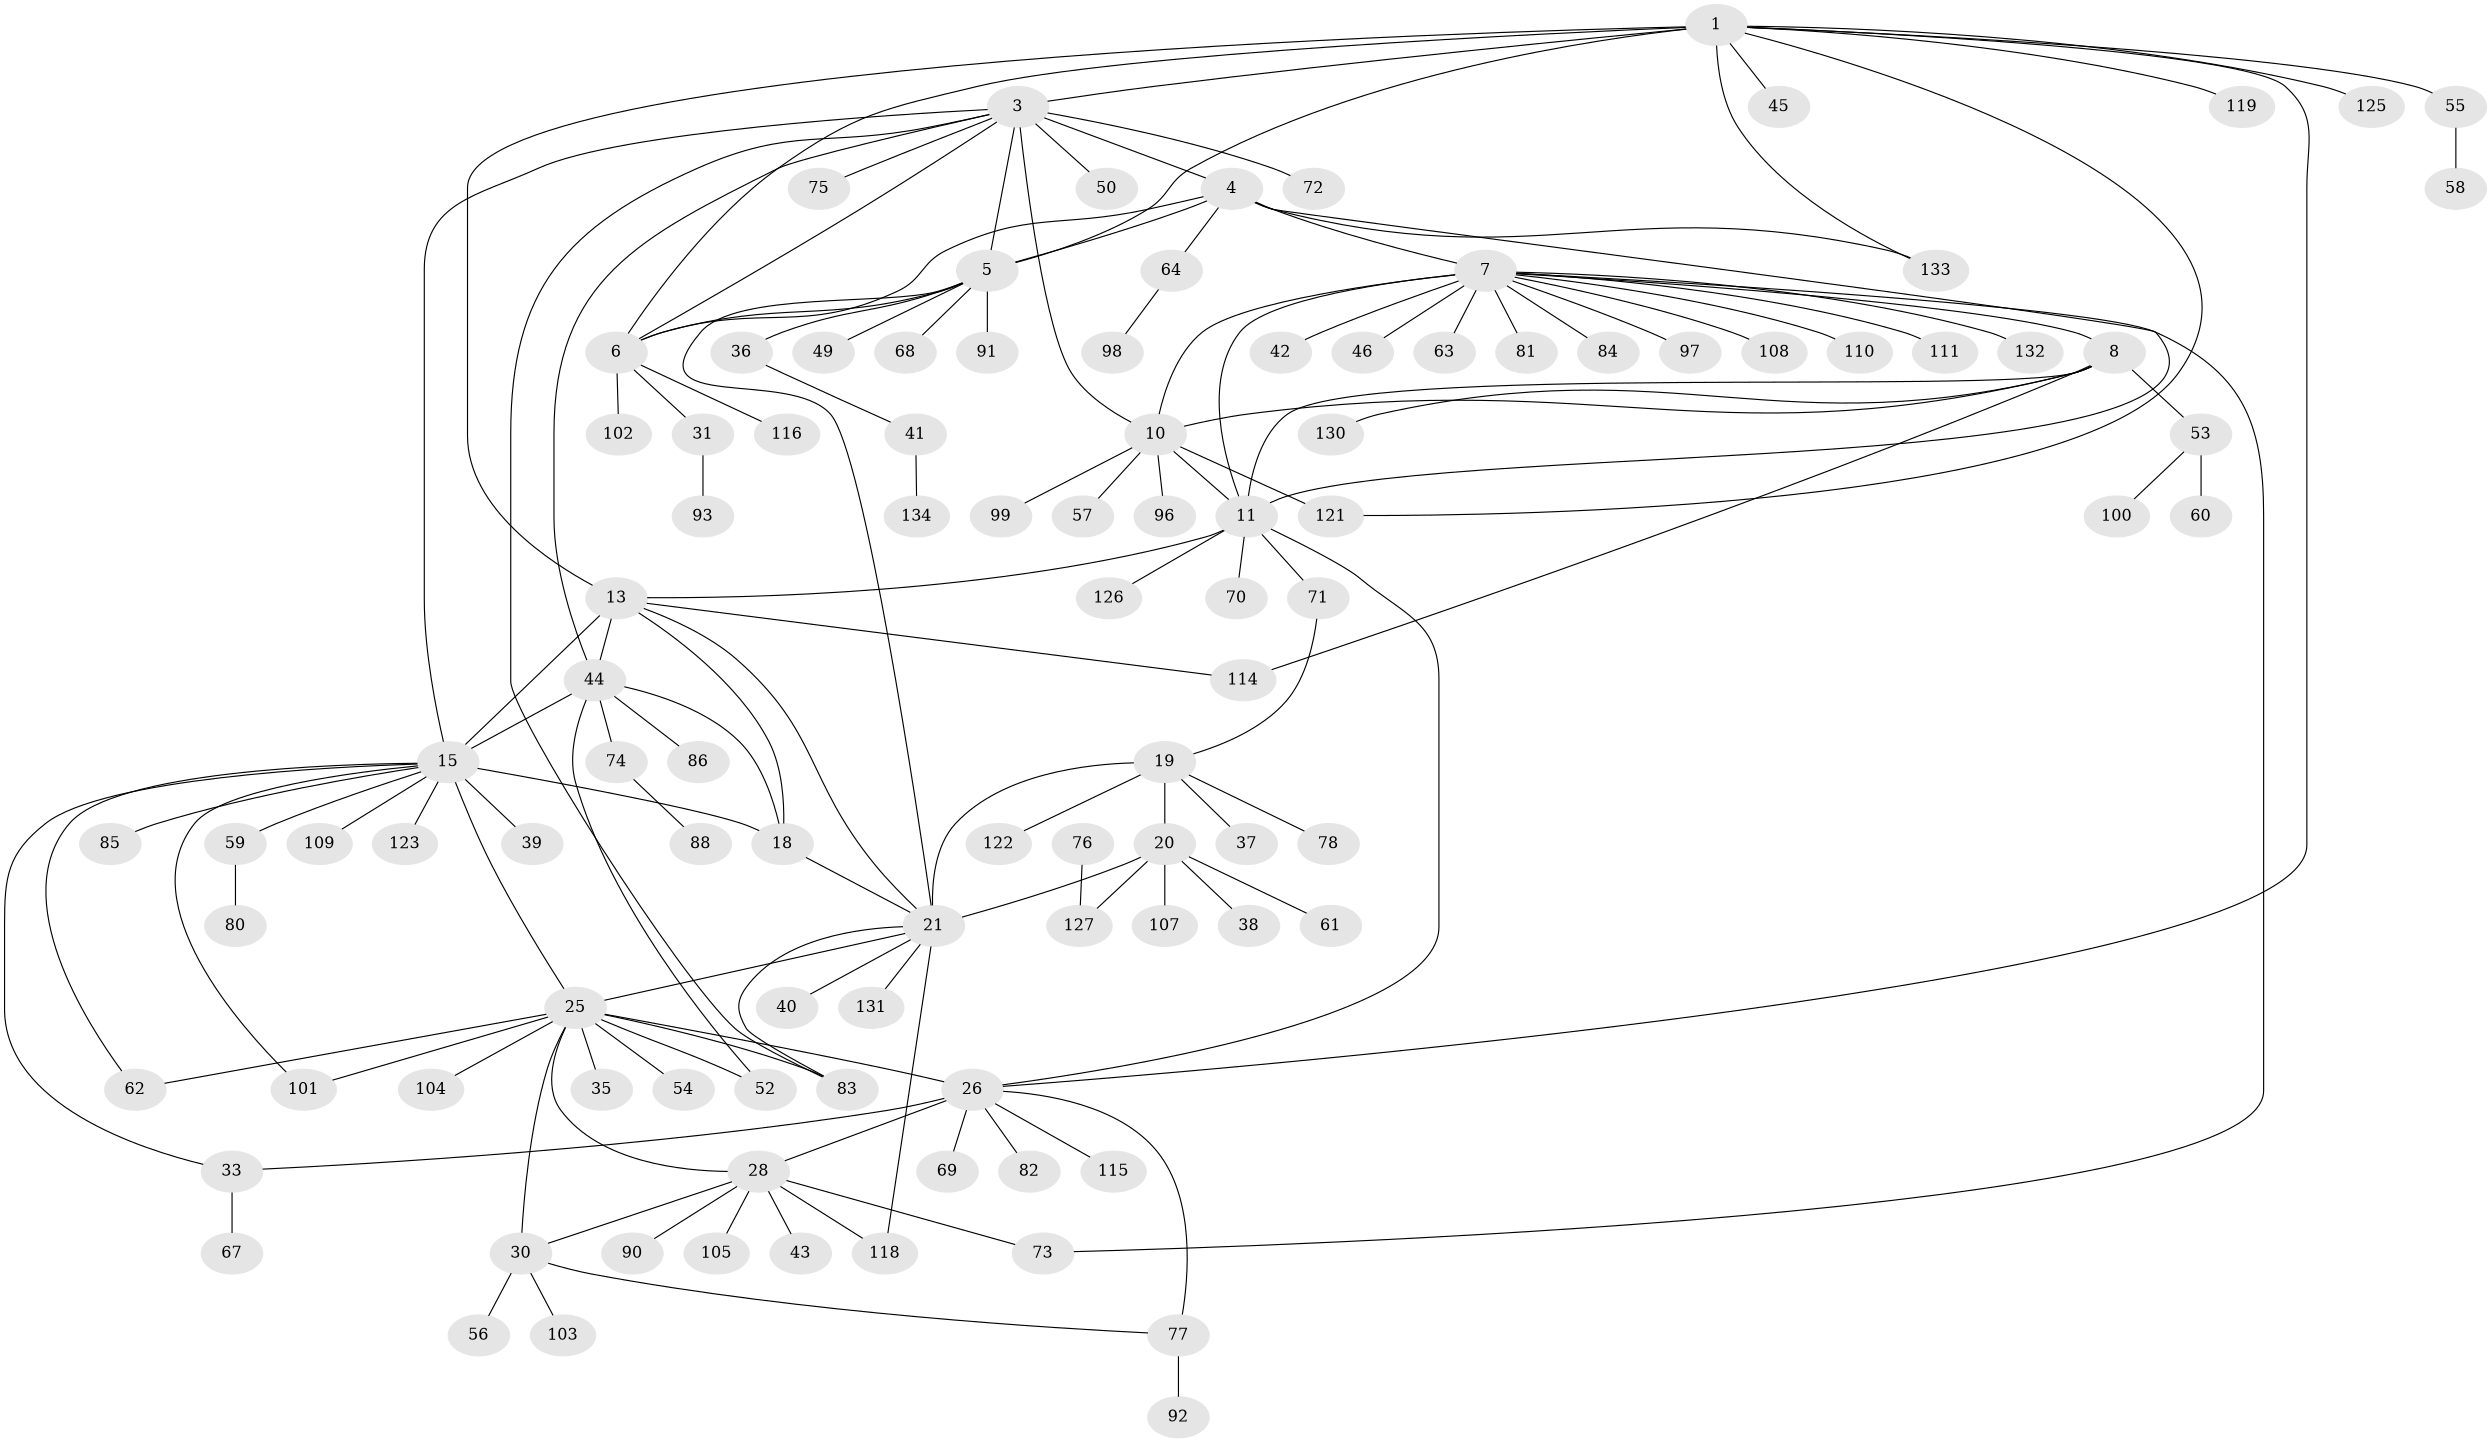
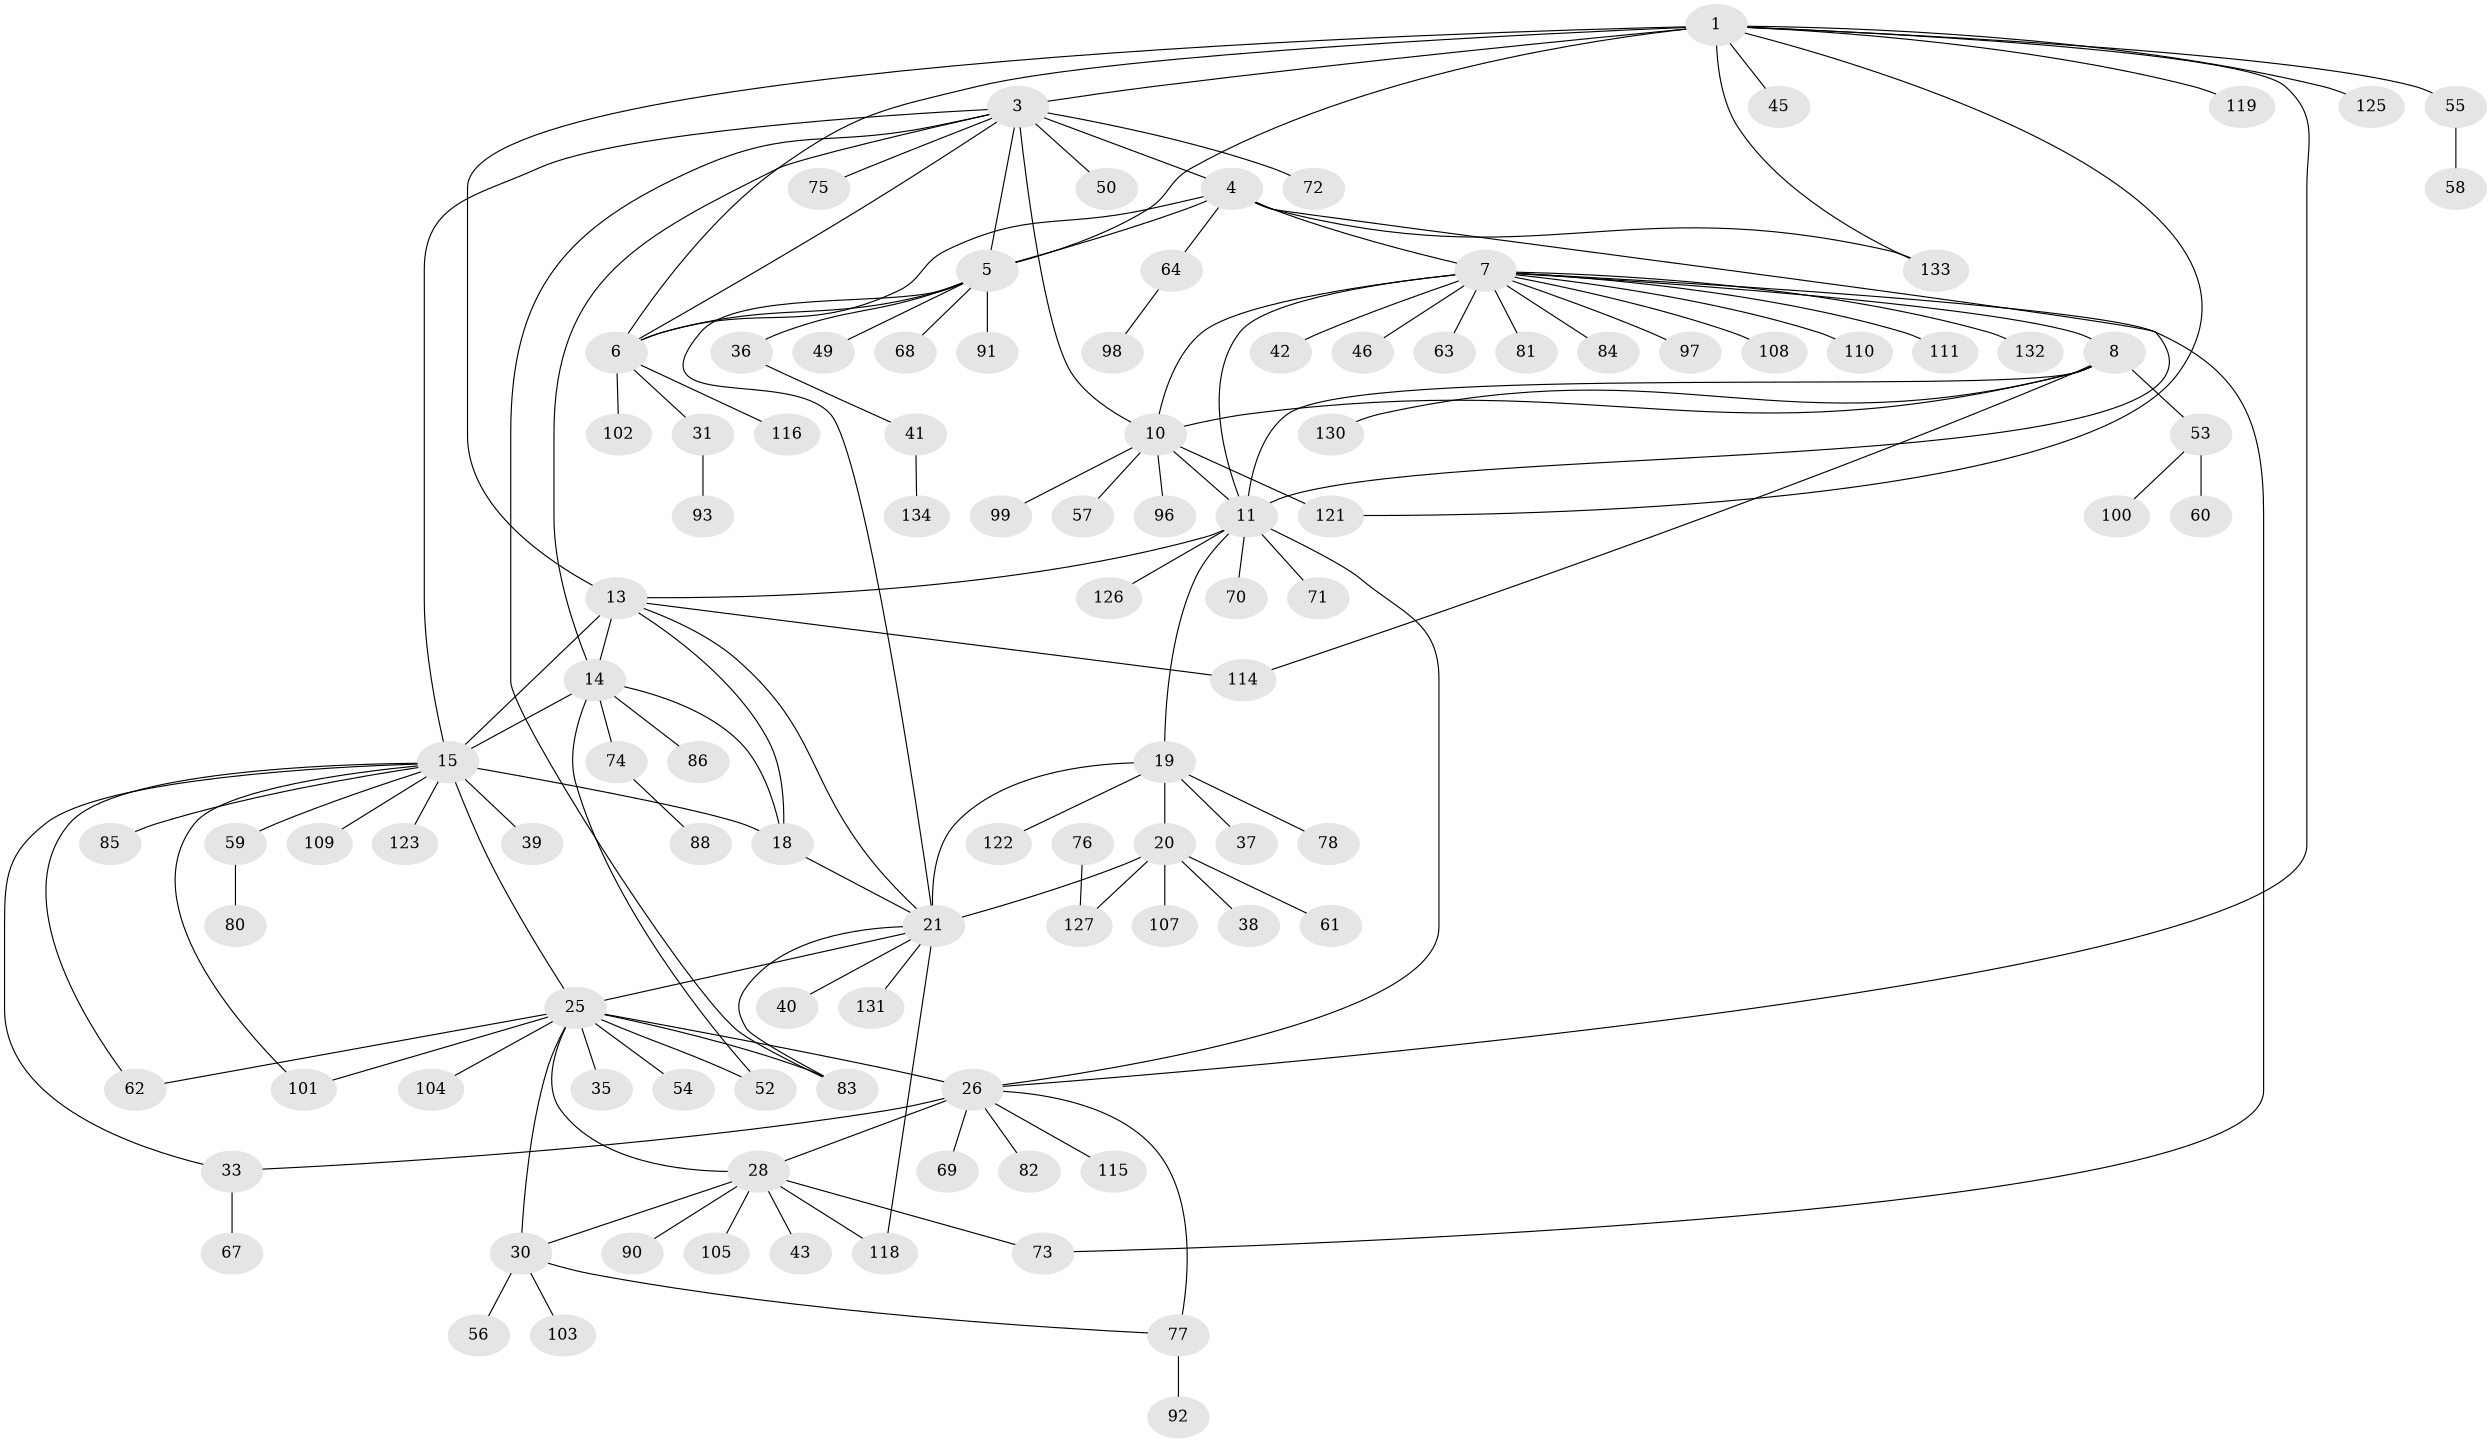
node "44": label "44" -> "14"
edge "71" -- "19": now "11" -- "19"
